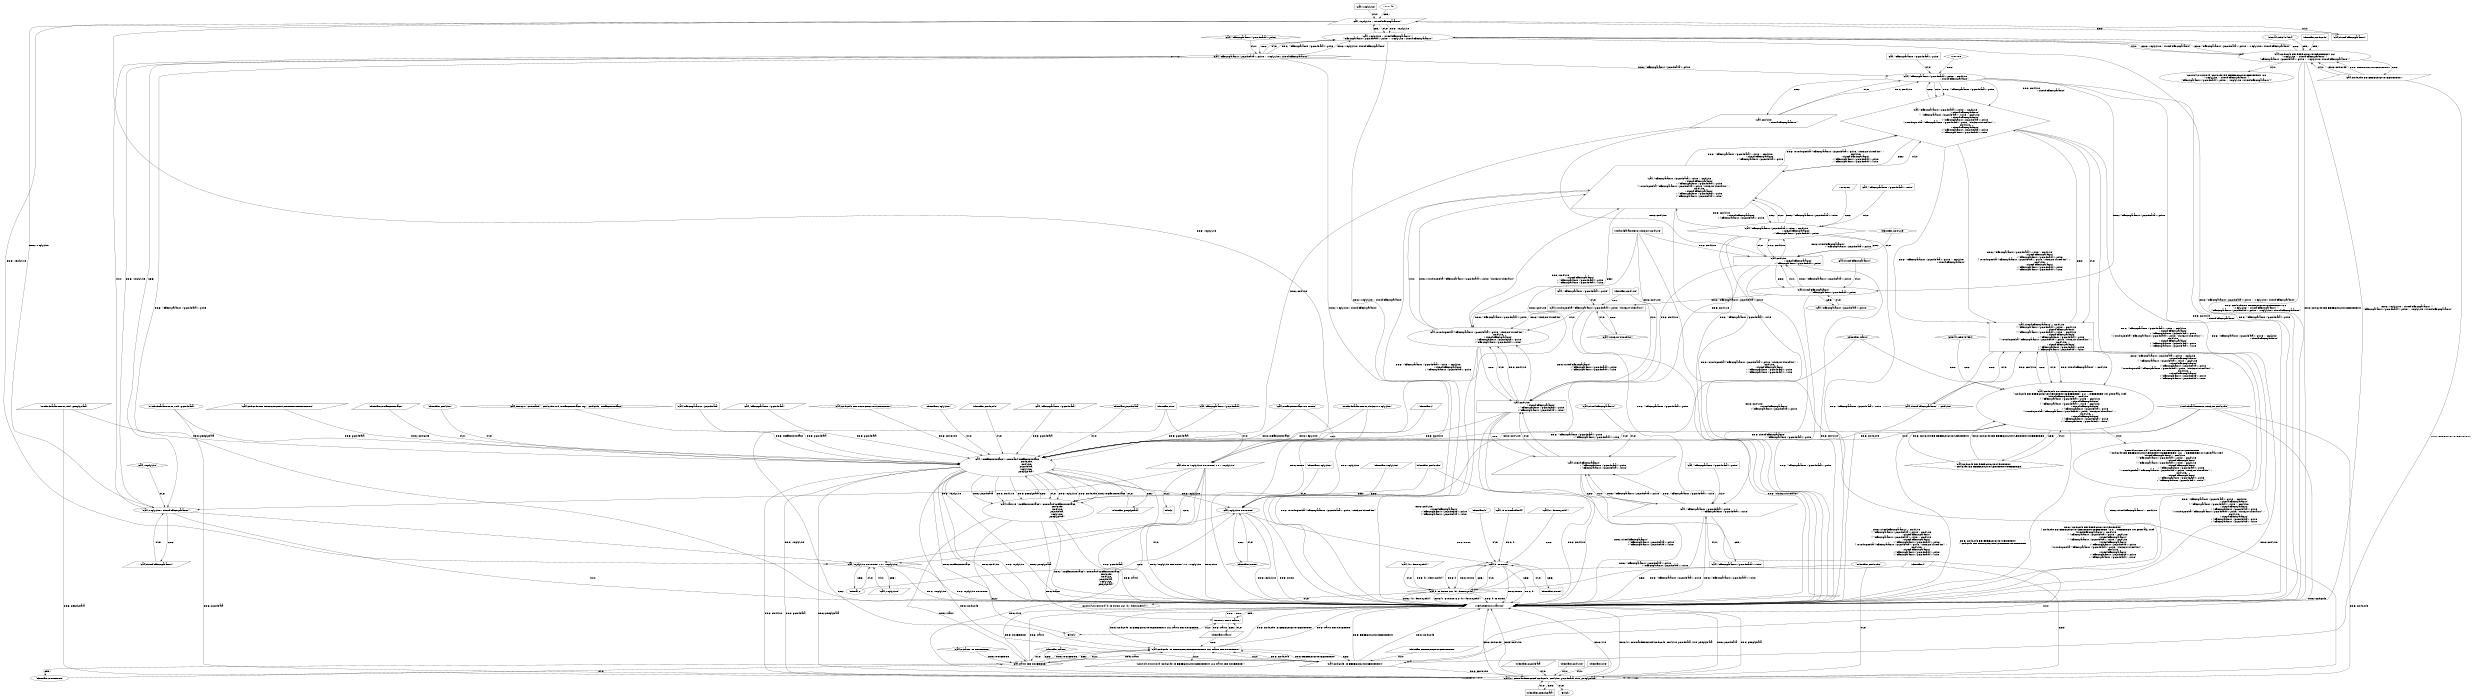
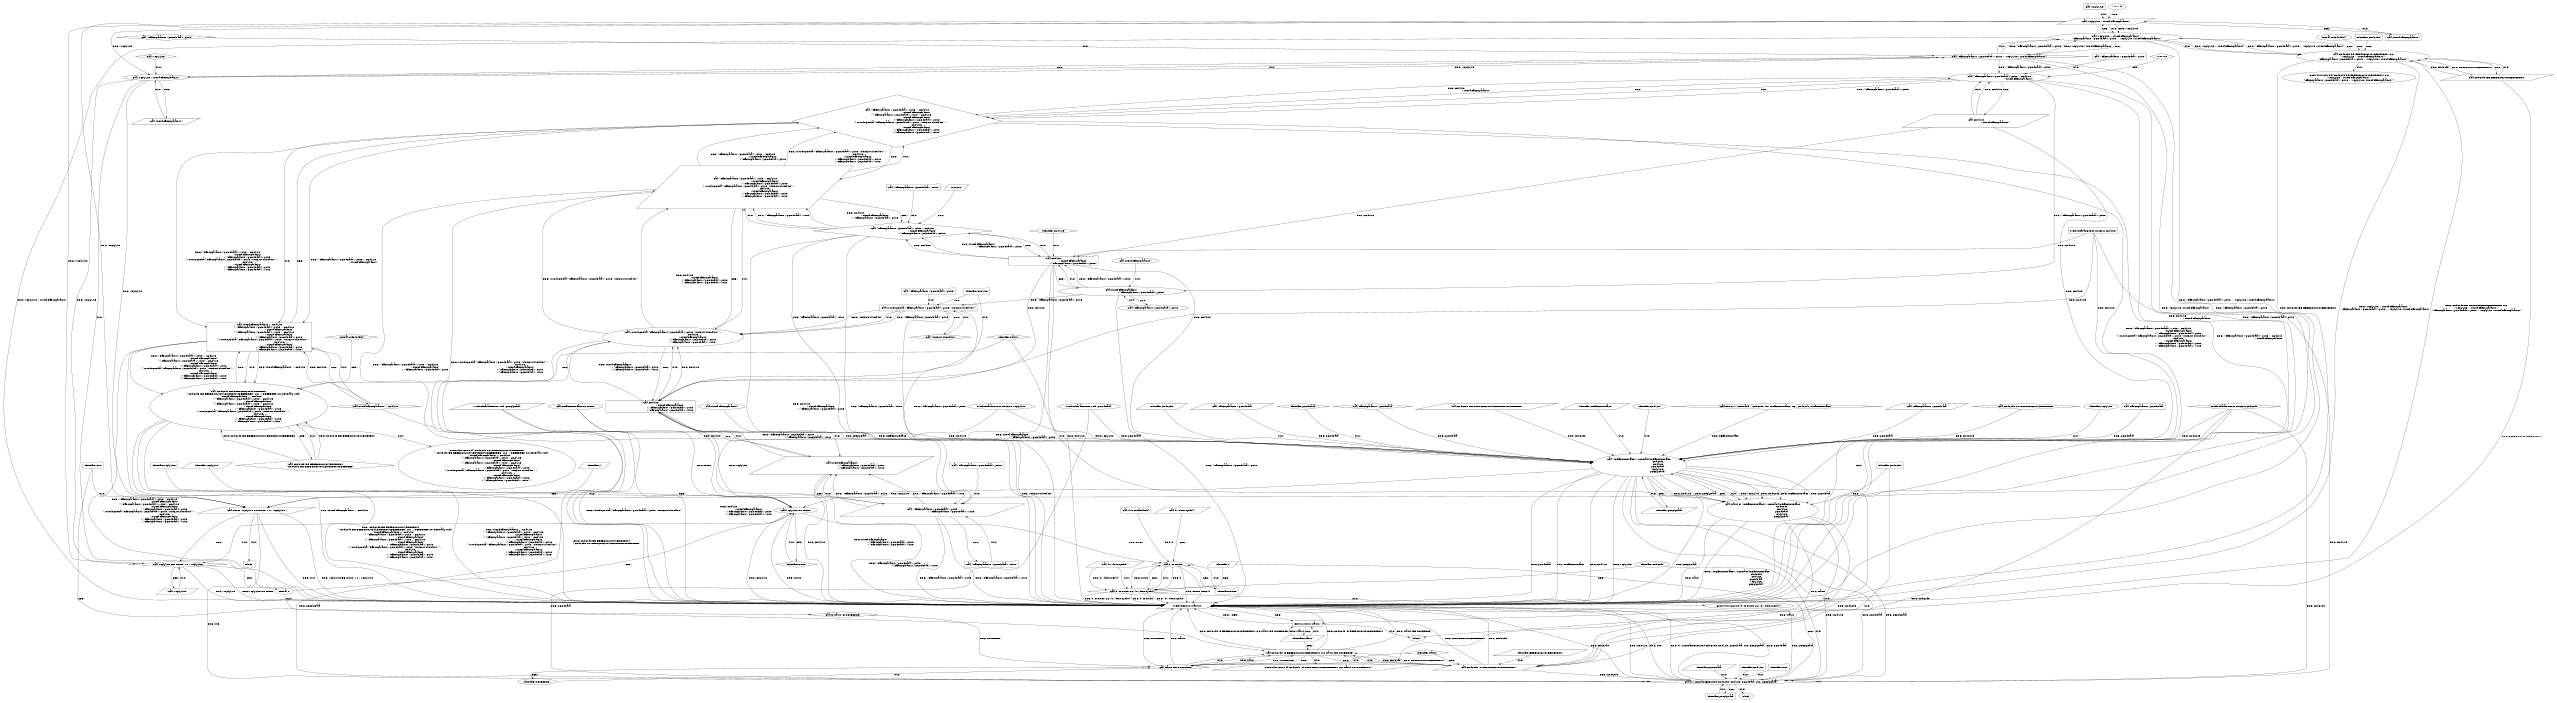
edge "(Call,size = (replySize == NULL) ? 0 : *replySize)" -> "(Call,*replySize - sizeof(effect_param_t))": reversed
node "(Identifier,h)": removed
edge "(Literal,0)" -> "(Call,(replySize == NULL) ? 0 : *replySize)": now "(Literal,0)" -> "(Call,mStatus != NO_ERROR)"
